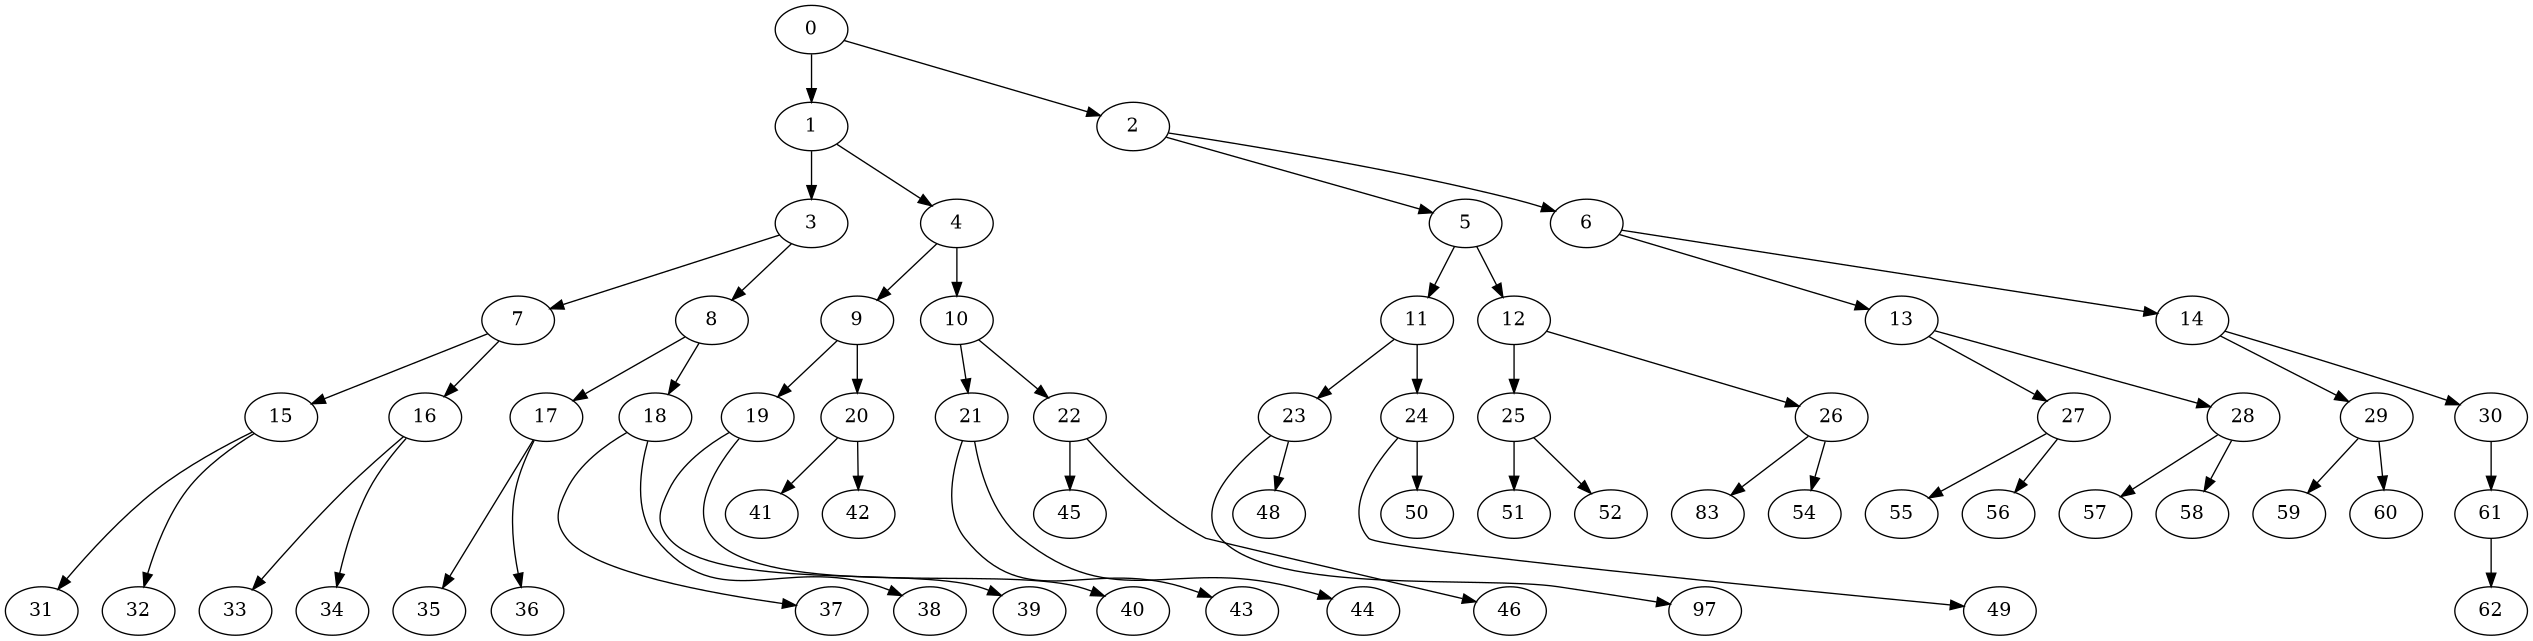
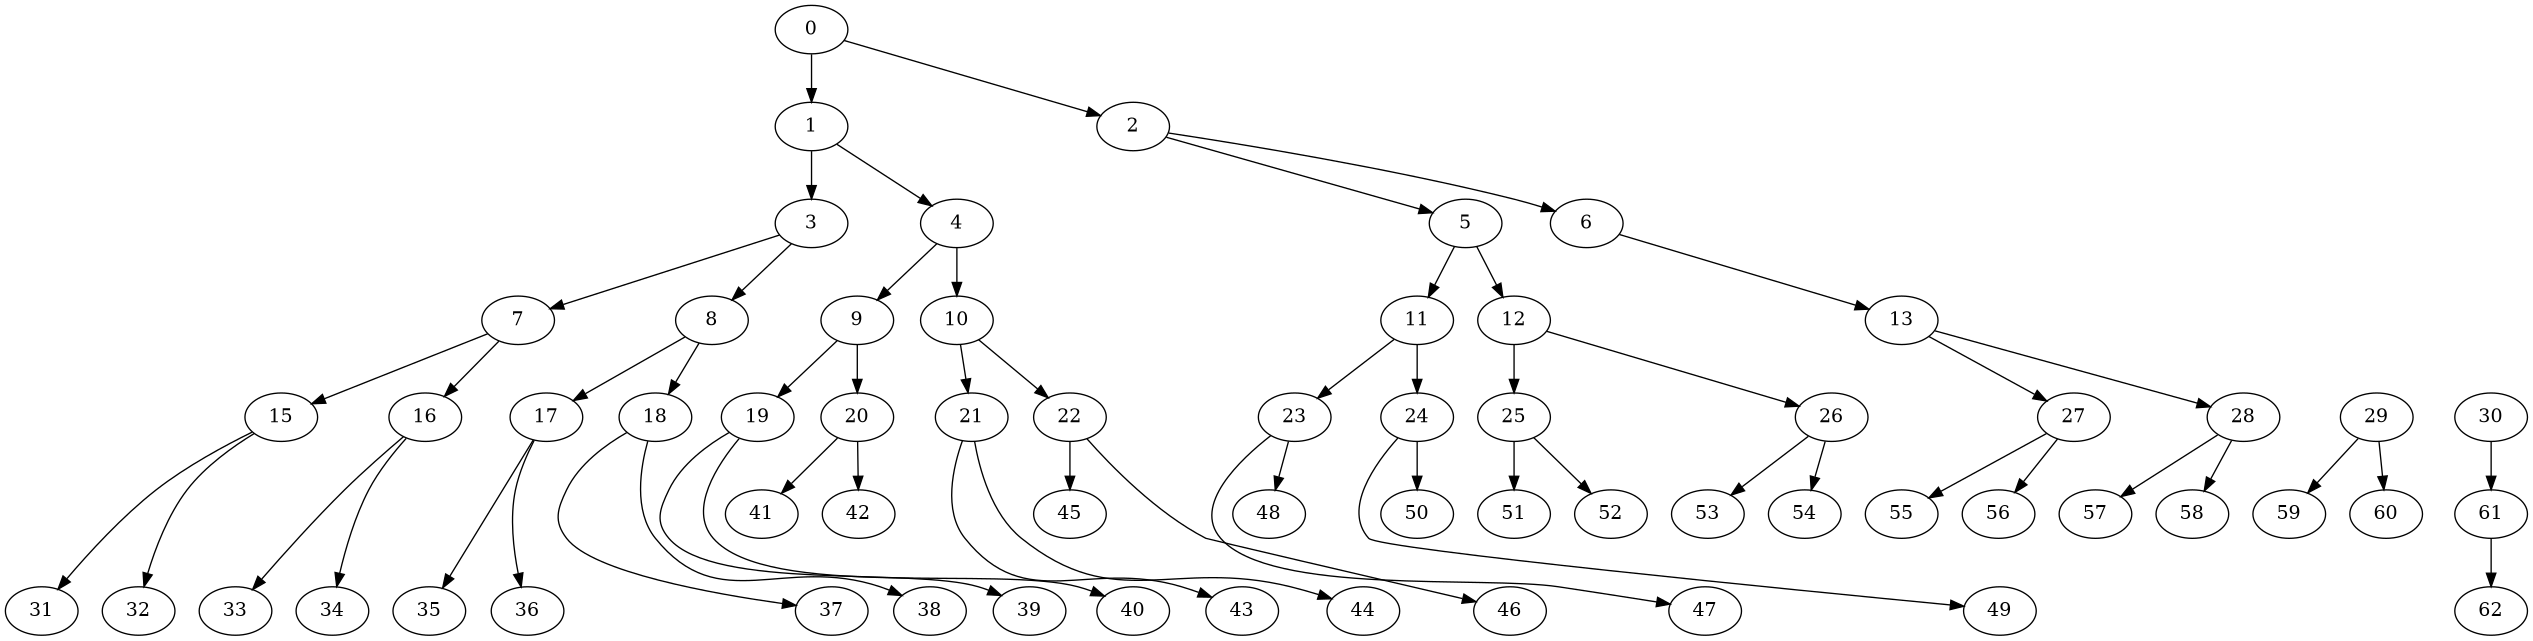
node "14": removed
node "83": label "83" -> "53"
node "97": label "97" -> "47"
